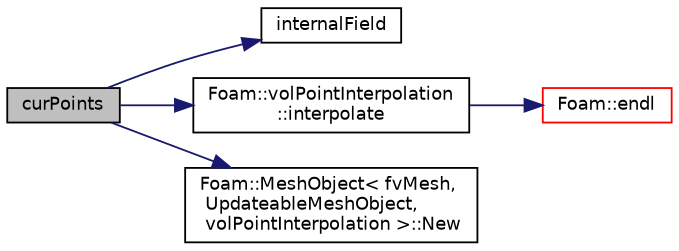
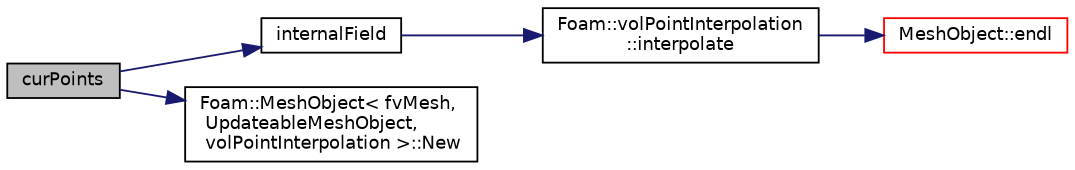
edge "curPoints" -> "Foam::volPointInterpolation ::interpolate": now "internalField" -> "Foam::volPointInterpolation ::interpolate"
node "Foam::endl": label "Foam::endl" -> "MeshObject::endl"
